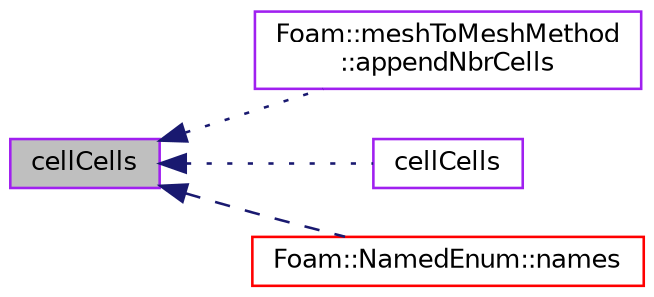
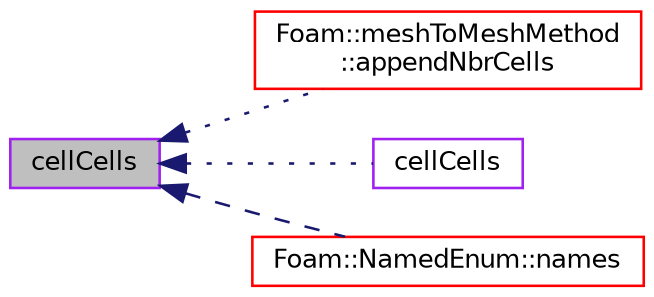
node "Foam::meshToMeshMethod ::appendNbrCells": color purple -> red
